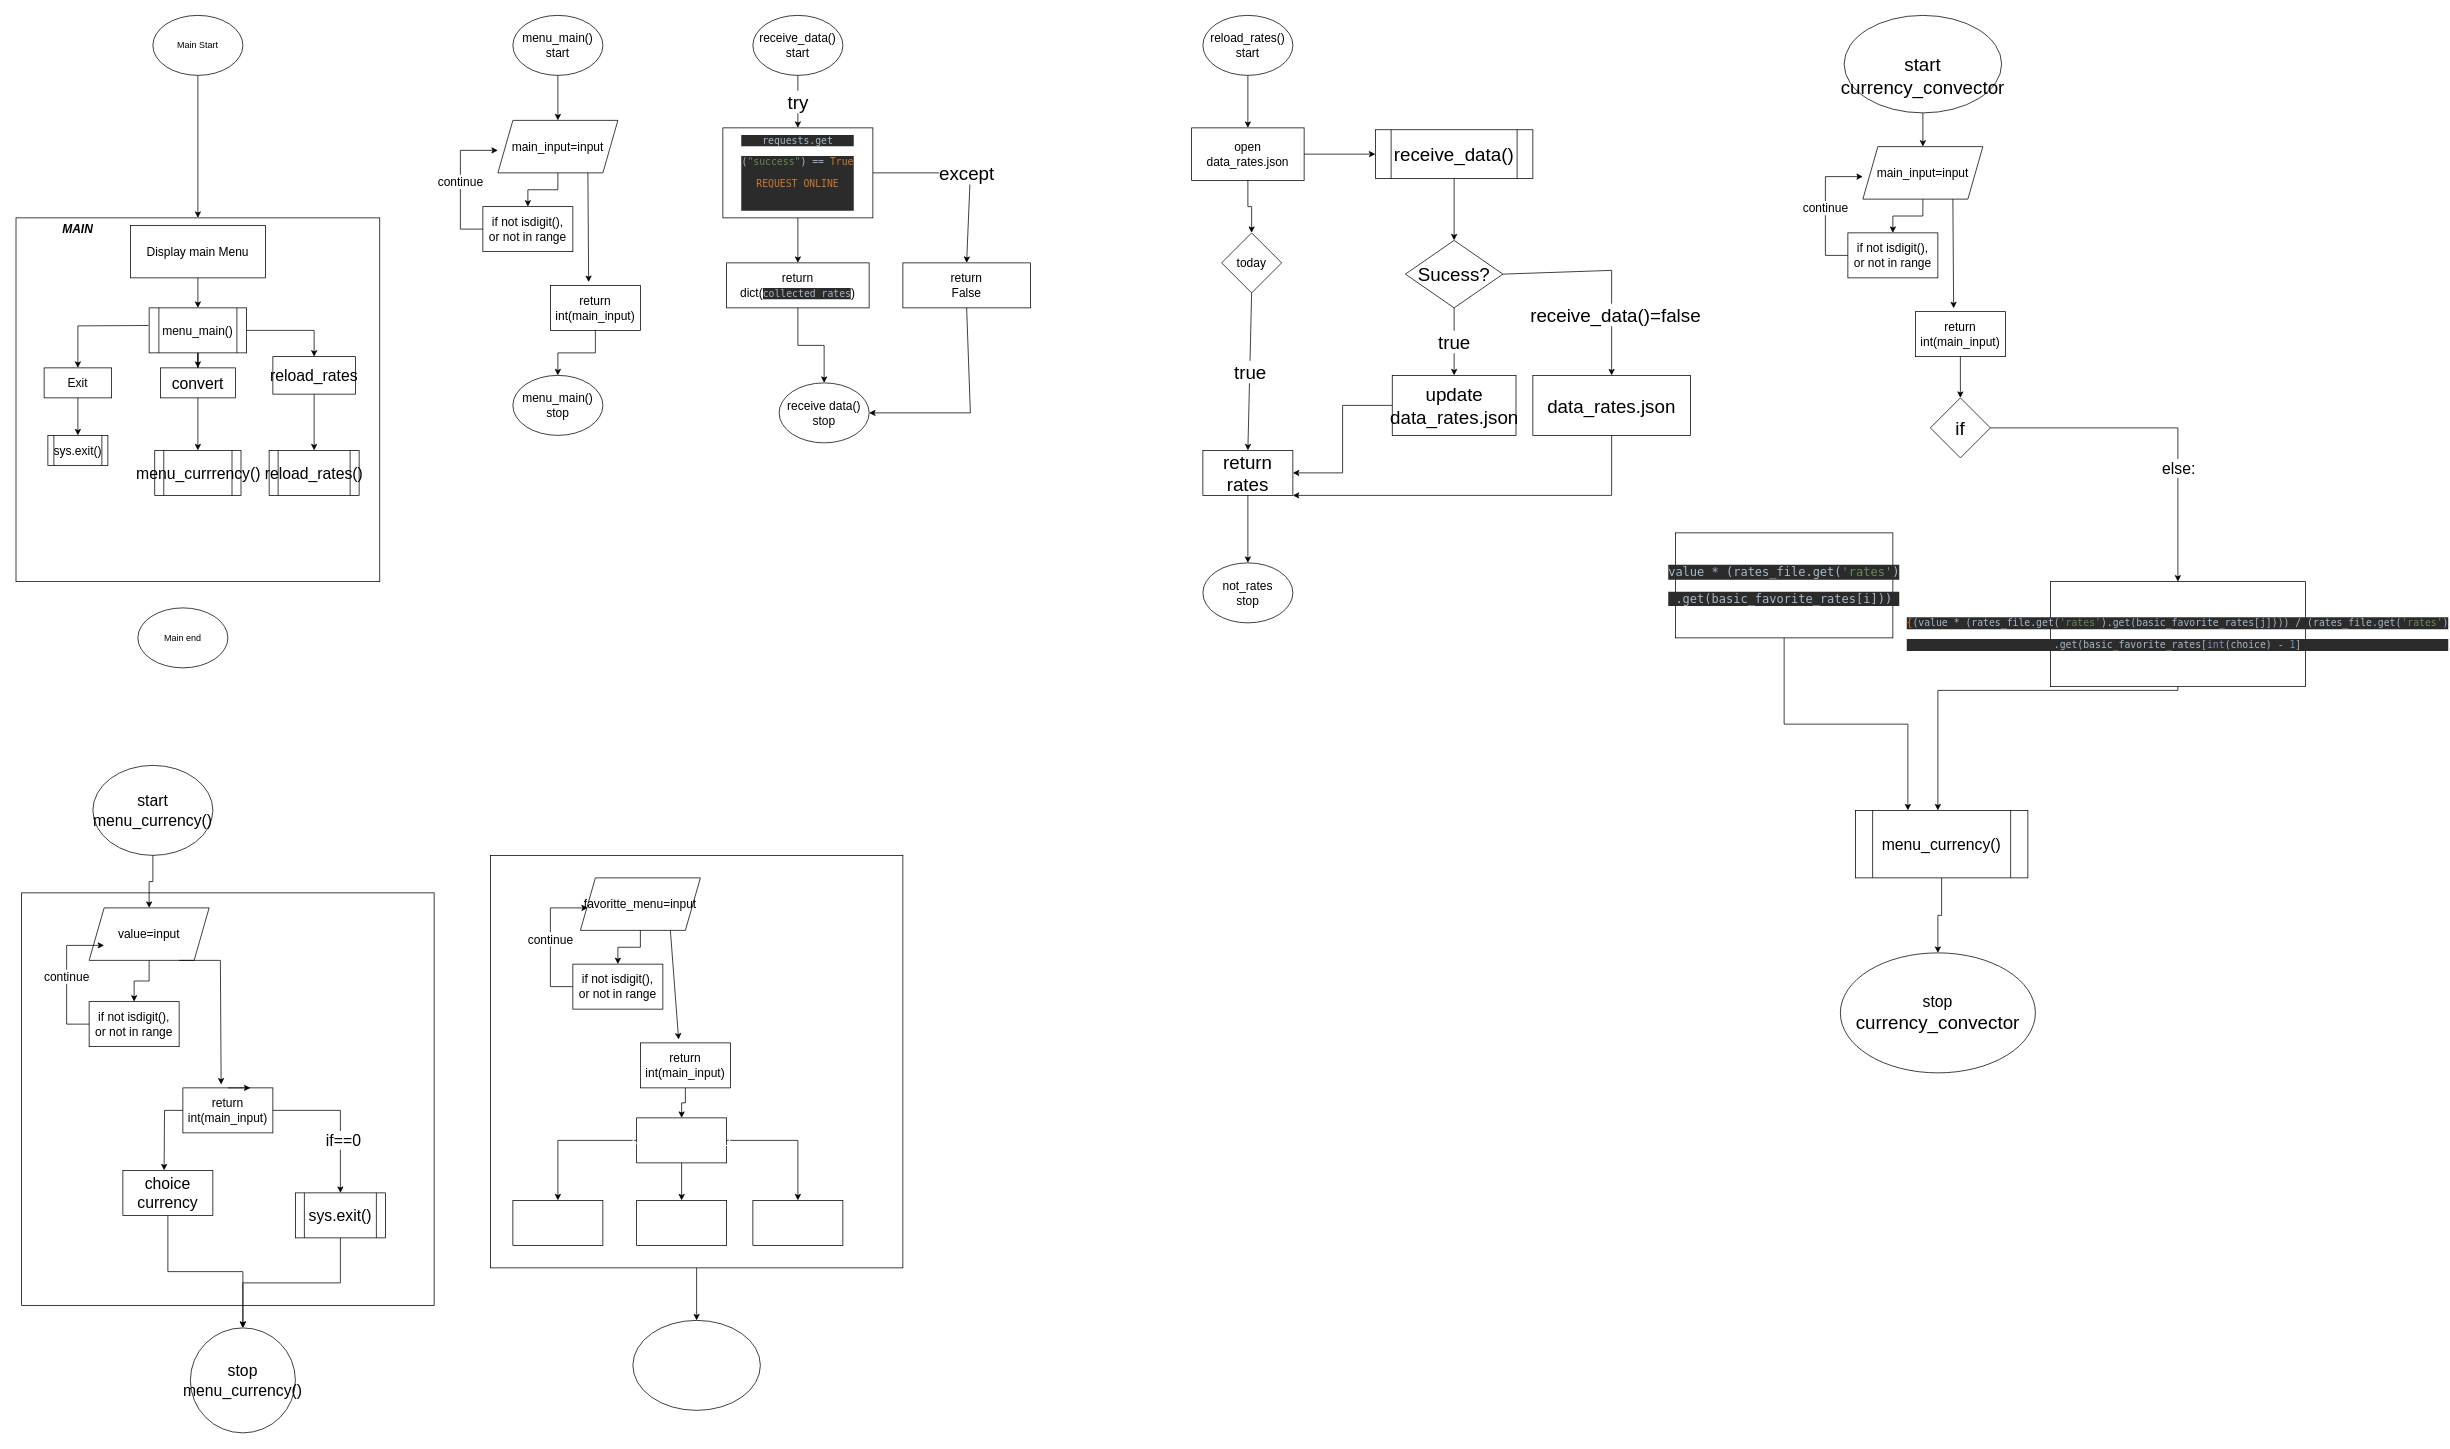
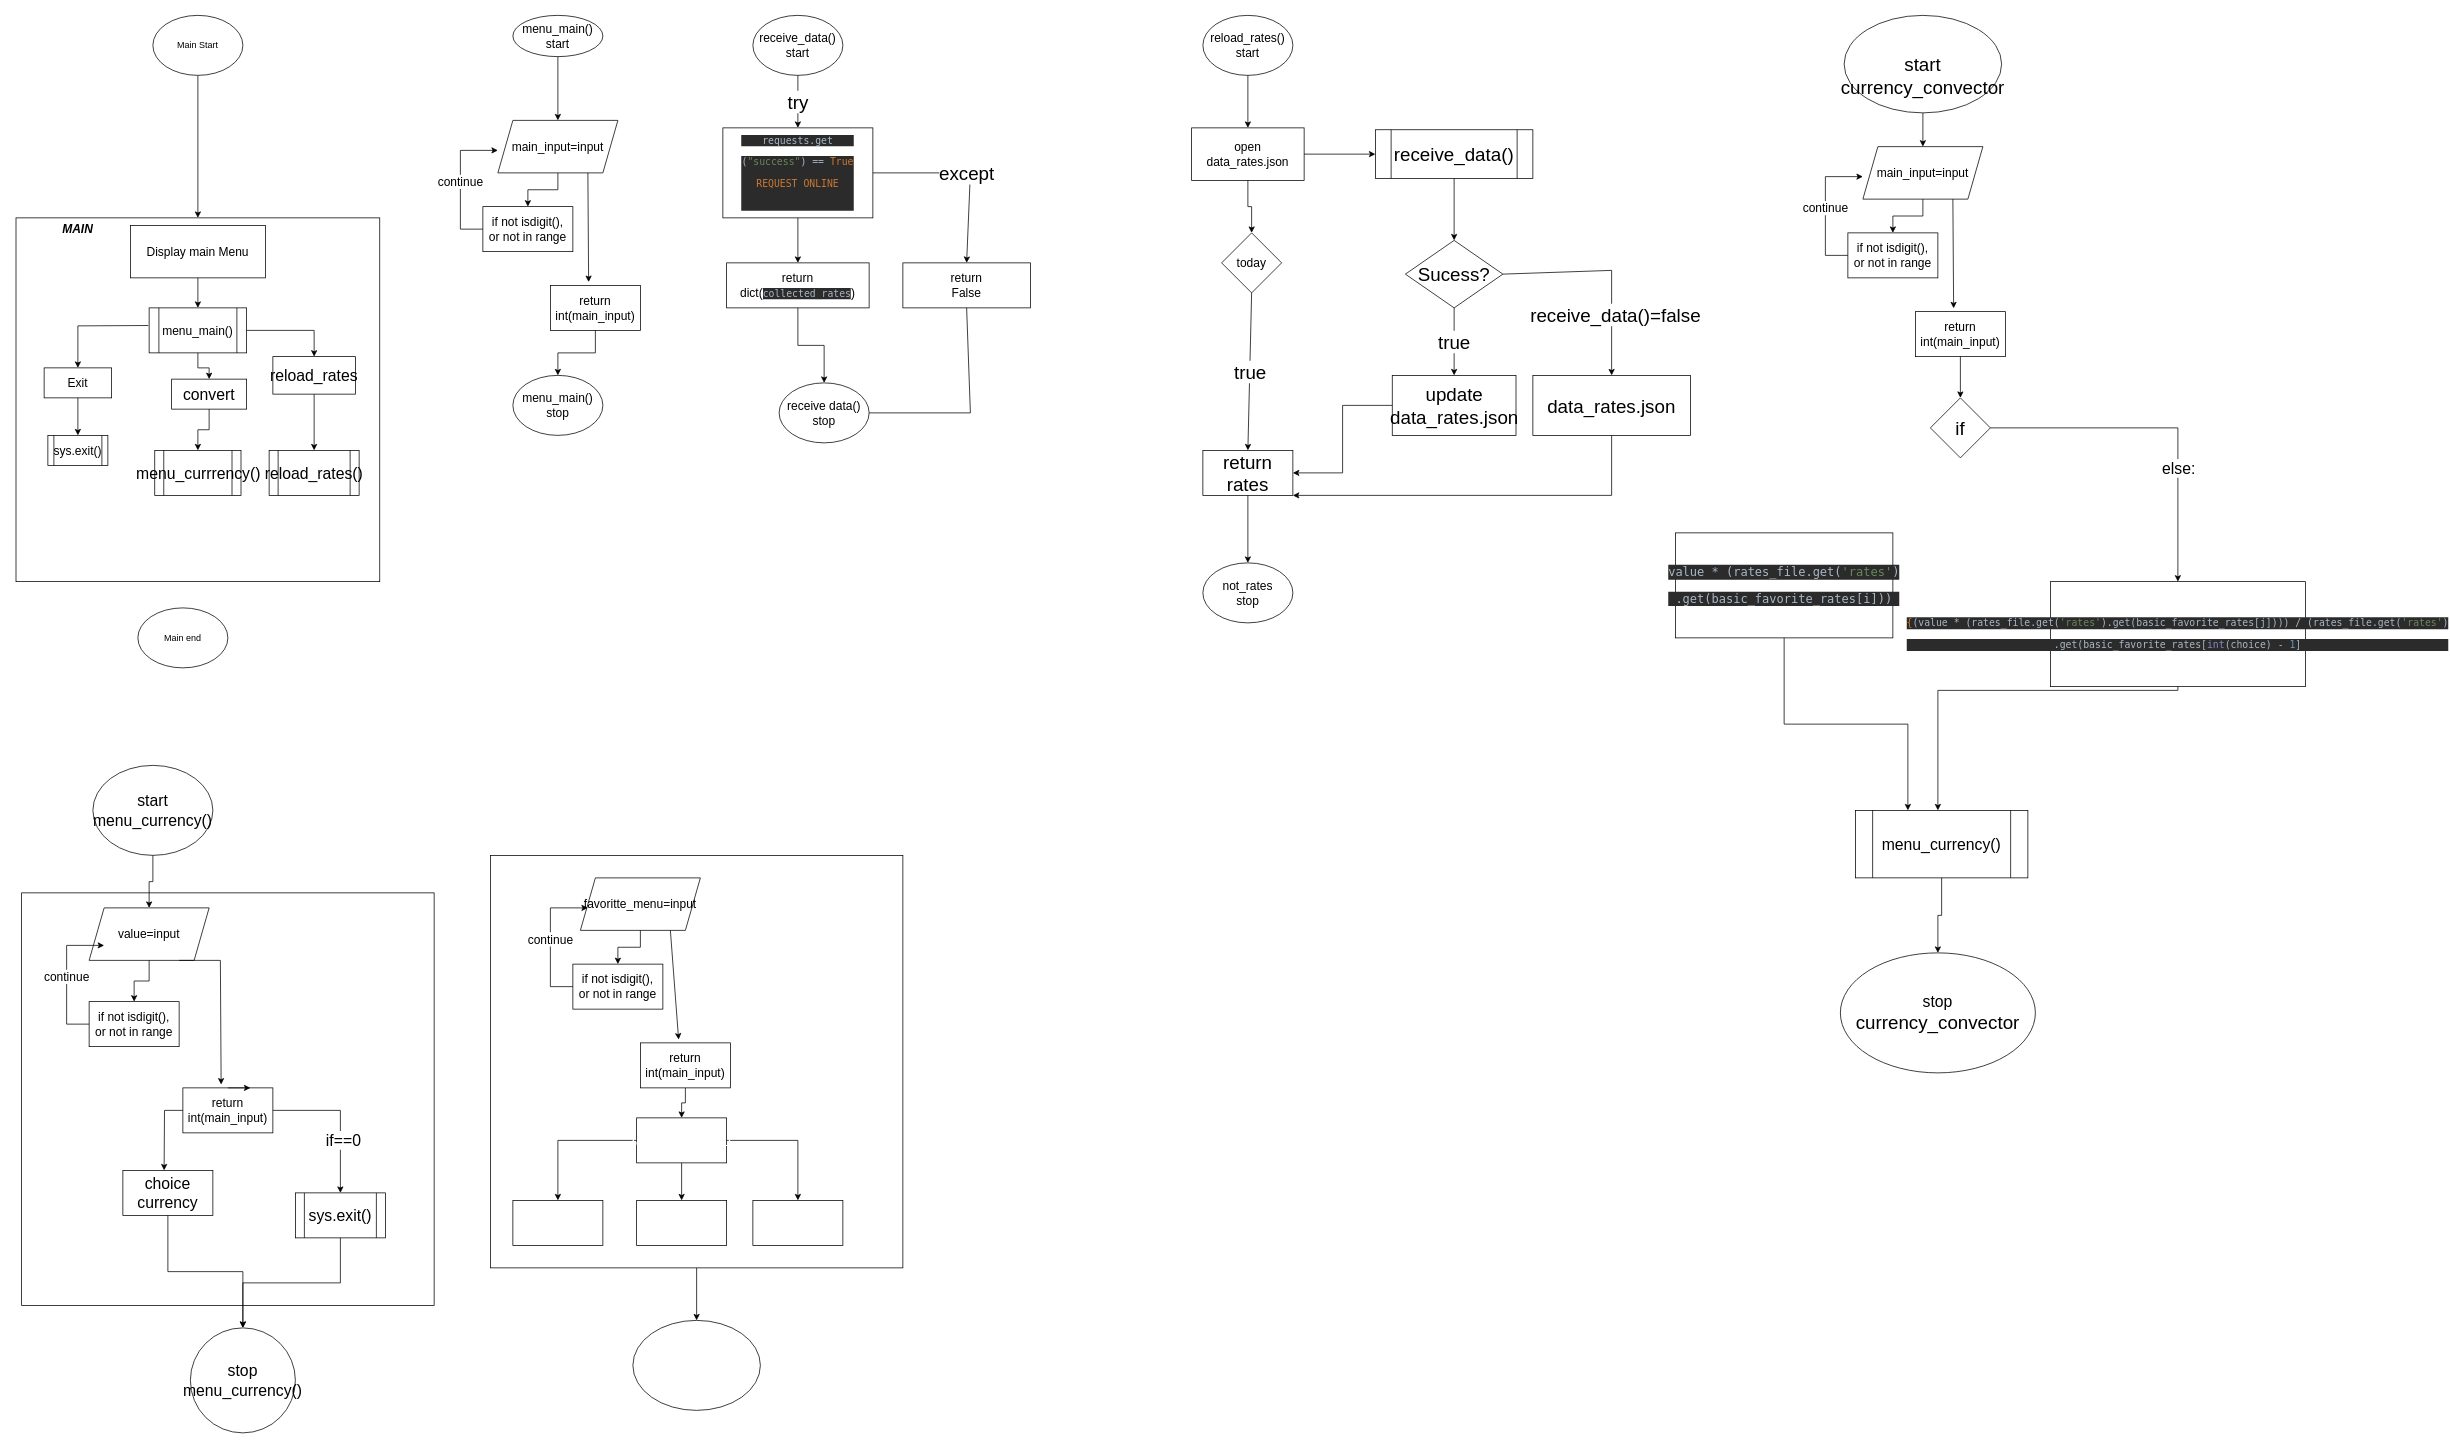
node "menu_main() start": size 90x60 -> 90x41
node "convert": moved (198, 383) -> (209, 394)
edge "return False" -> "receive data() stop": arrowhead classic -> none
